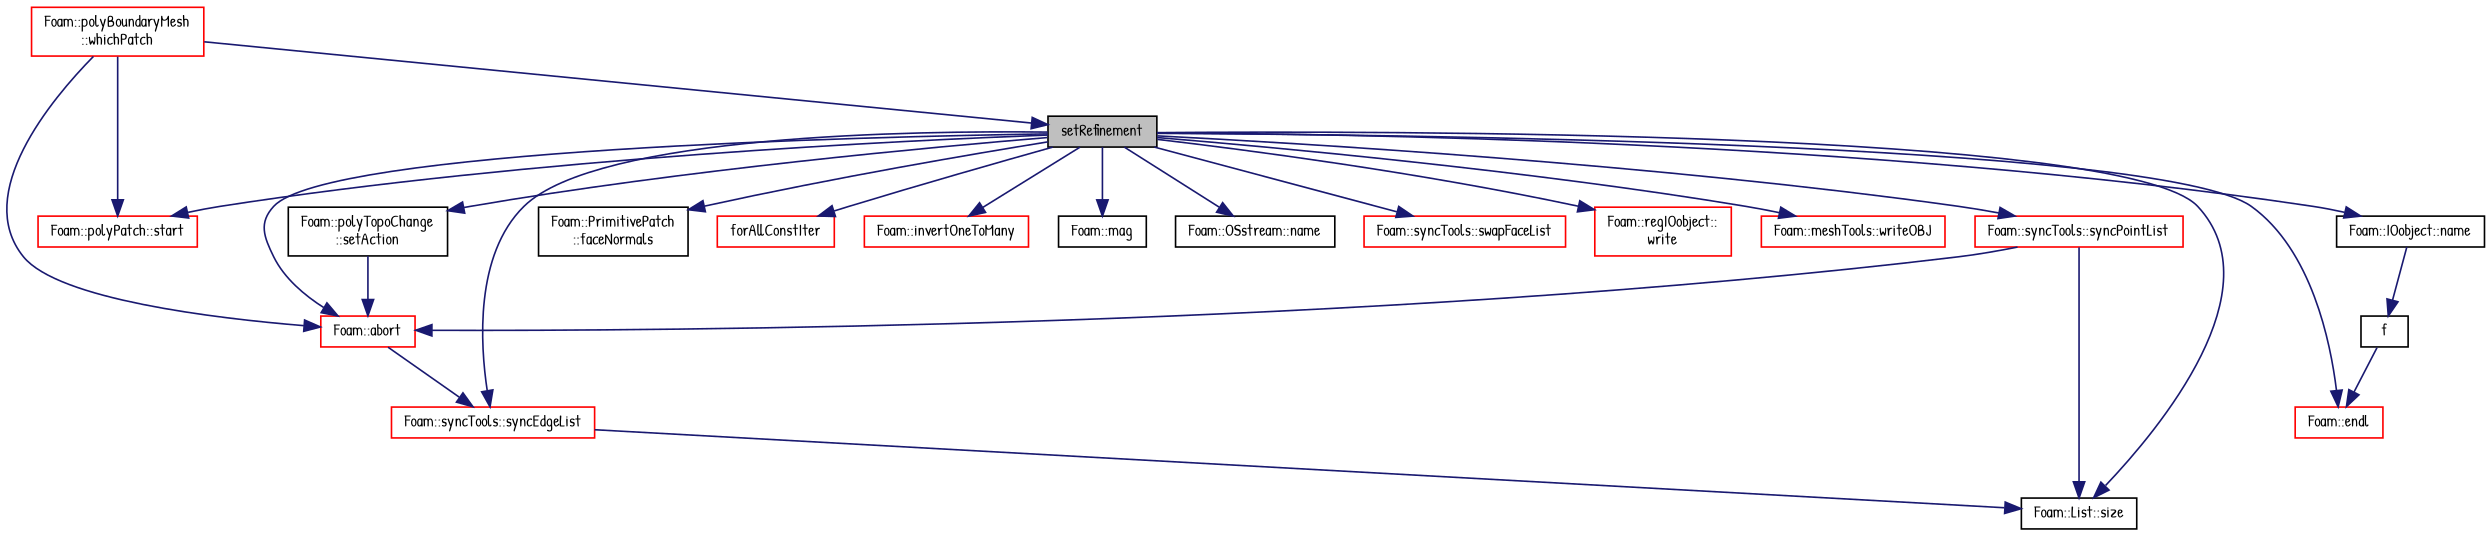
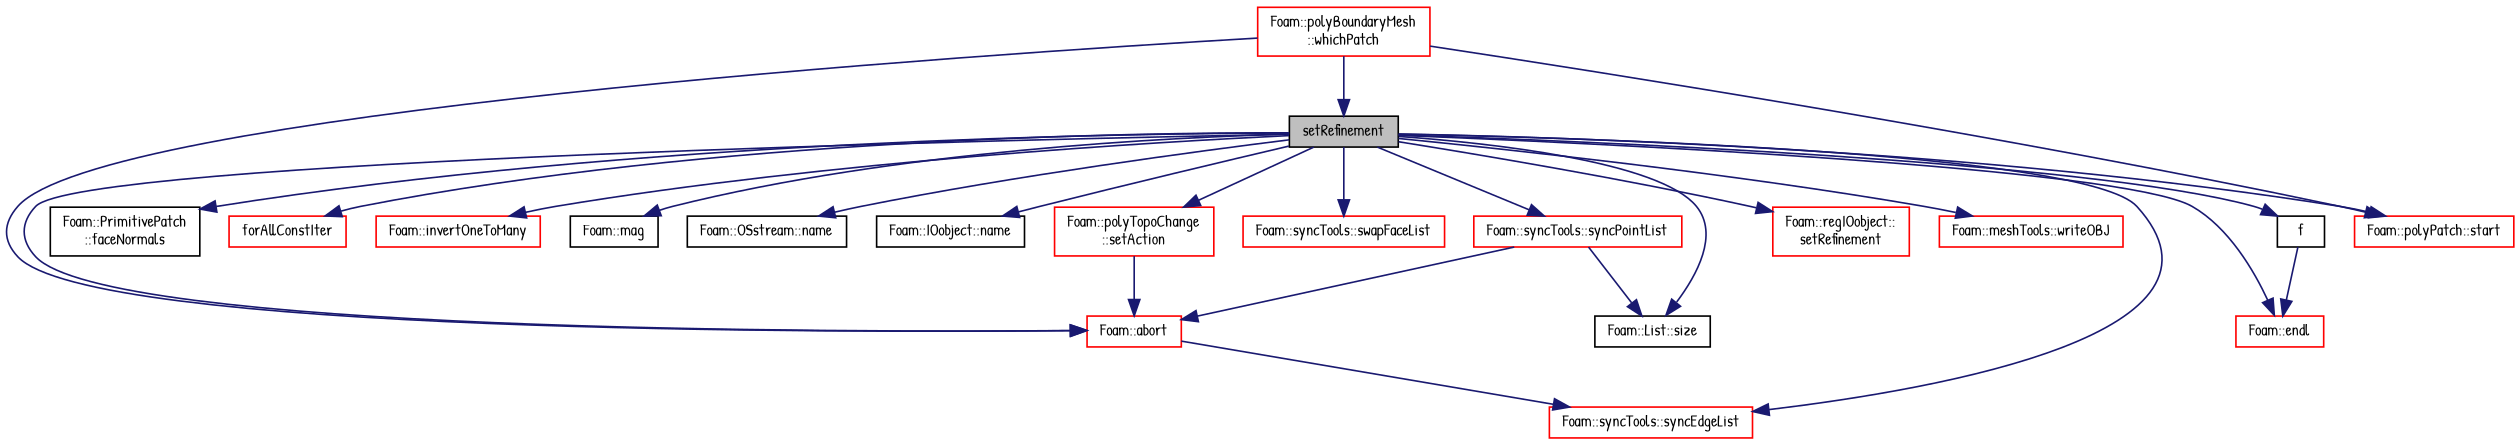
node "Foam::polyTopoChange ::setAction": color black -> red
node "Foam::regIOobject:: write": label "Foam::regIOobject:: write" -> "Foam::regIOobject:: setRefinement"
edge "Foam::IOobject::name" -> "f": now "setRefinement" -> "f"
edge "Foam::syncTools::syncEdgeList" -> "Foam::List::size": removed
